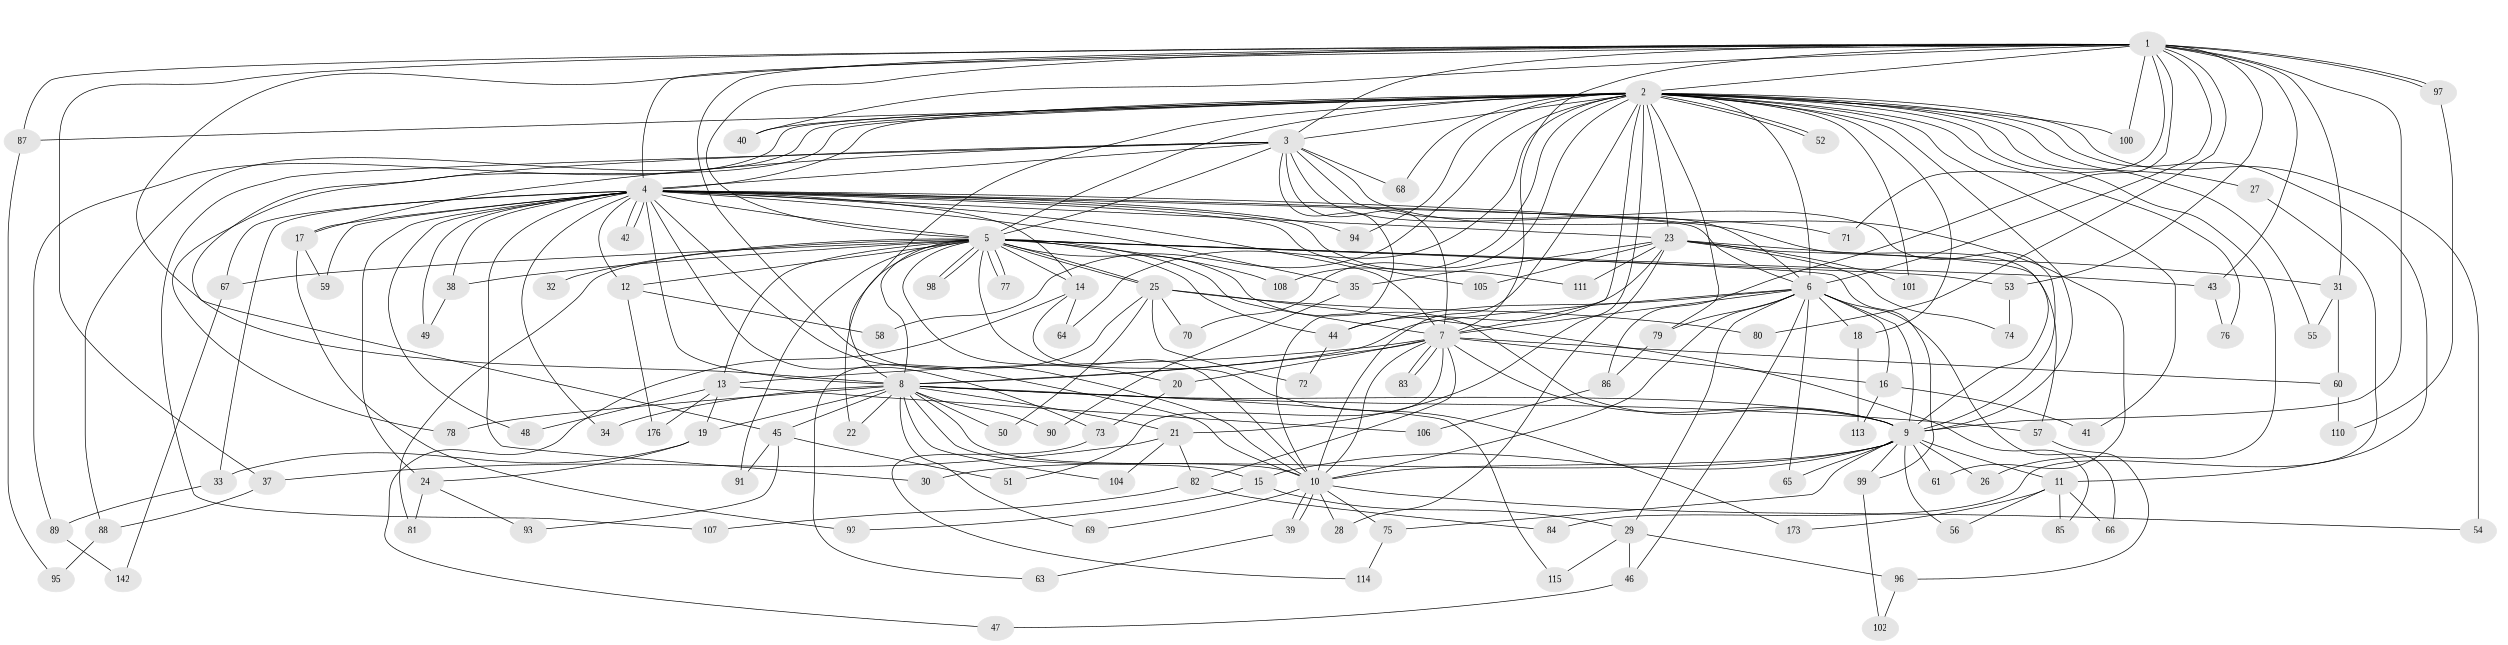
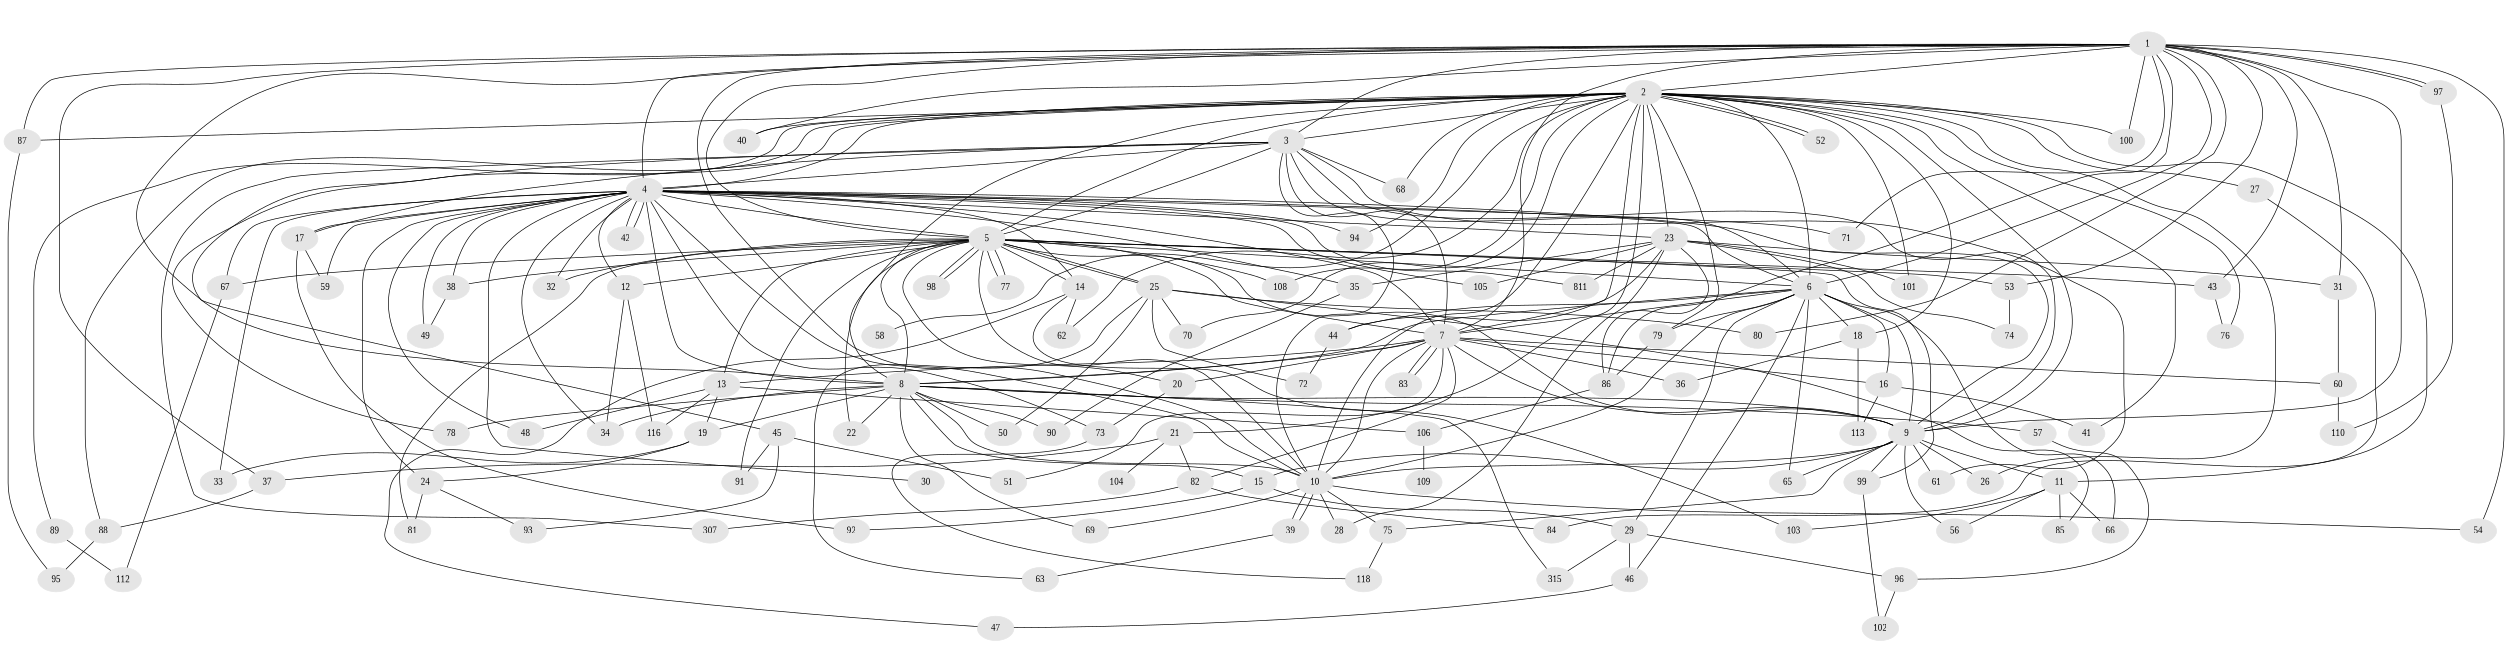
edge "2" -- "54": now "1" -- "54"
edge "4" -- "32": added
edge "23" -- "57": now "23" -- "86"
edge "5" -- "44": now "5" -- "6"
node "111": label "111" -> "811"
edge "12" -- "58": now "12" -- "34"
node "64": label "64" -> "62"
node "55": removed
node "36": added
edge "8" -- "21": removed
edge "8" -- "45": removed
node "176": label "176" -> "116"
edge "8" -- "104": removed
edge "9" -- "30": removed
node "109": added
edge "33" -- "89": removed
node "107": label "107" -> "307"
node "173": label "173" -> "103"
node "142": label "142" -> "112"
node "114": label "114" -> "118"
node "115": label "115" -> "315"
